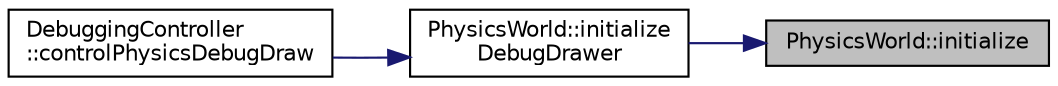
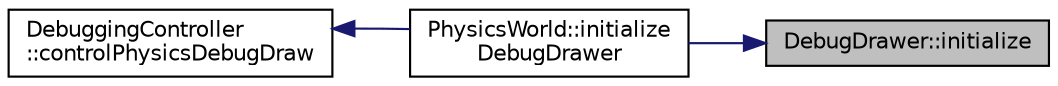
node "PhysicsWorld::initialize": label "PhysicsWorld::initialize" -> "DebugDrawer::initialize"
edge "DebuggingController ::controlPhysicsDebugDraw" -> "PhysicsWorld::initialize DebugDrawer": reversed
